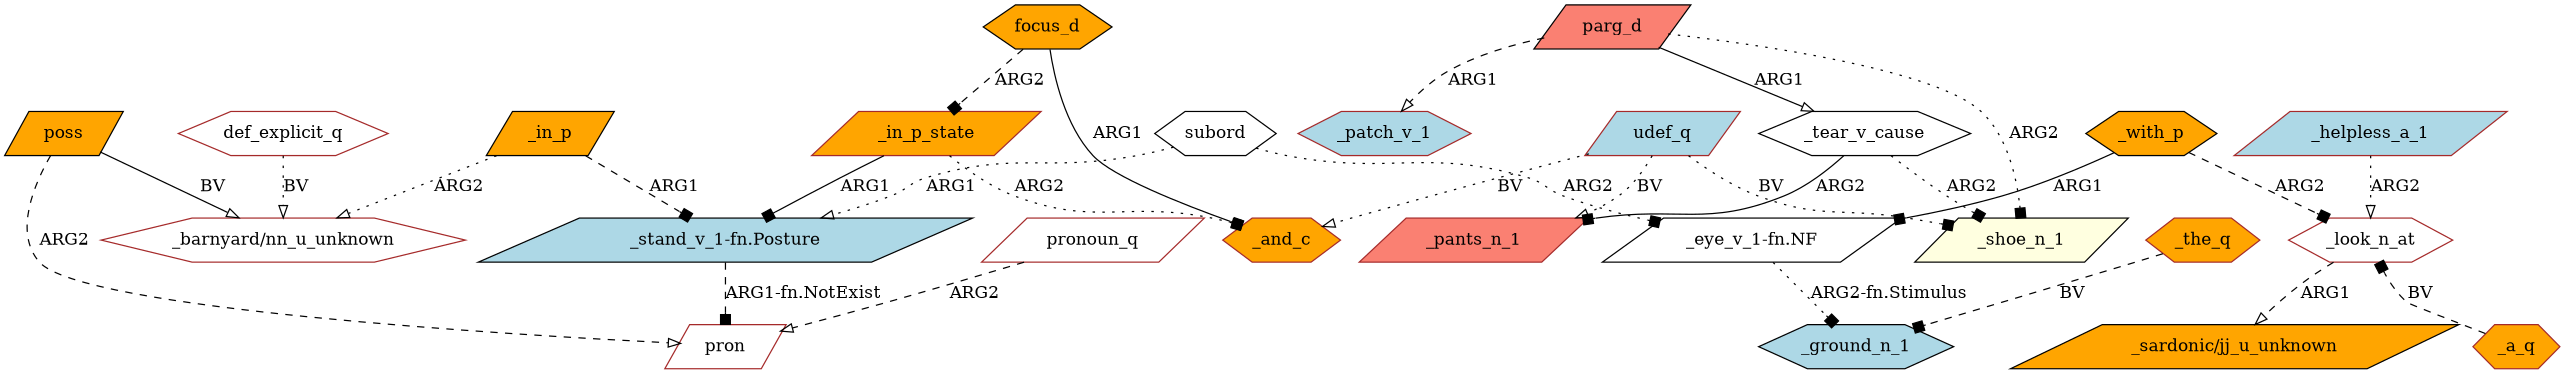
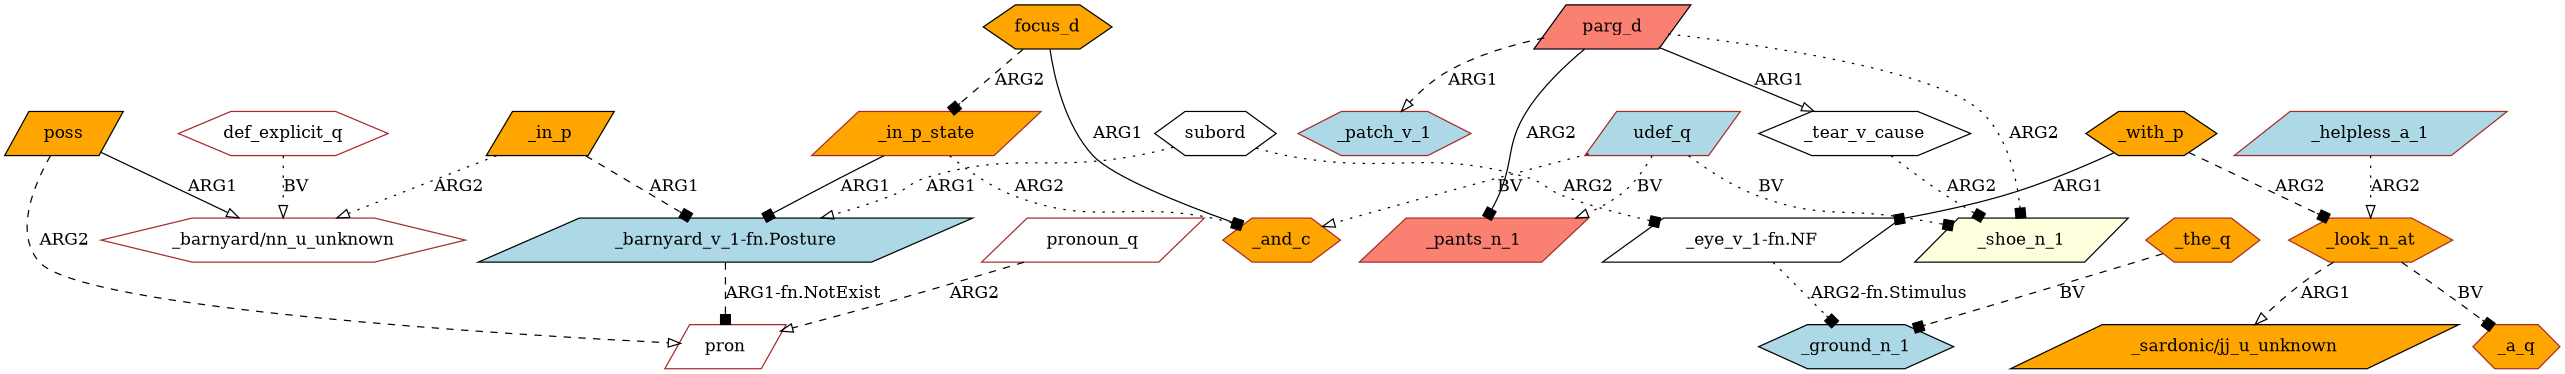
edge "poss" -> "_barnyard/nn_u_unknown": label "BV" -> "ARG1"
edge "_tear_v_cause" -> "_pants_n_1": now "parg_d" -> "_pants_n_1"
node "_stand_v_1-fn.Posture": label "_stand_v_1-fn.Posture" -> "_barnyard_v_1-fn.Posture"
node "_look_n_at": fillcolor white -> orange
edge "_a_q" -> "_look_n_at": reversed
